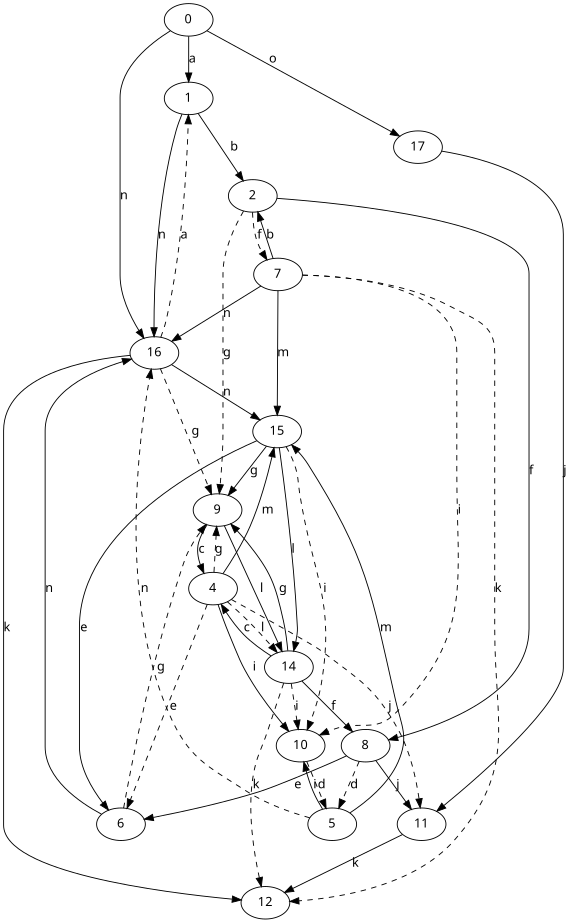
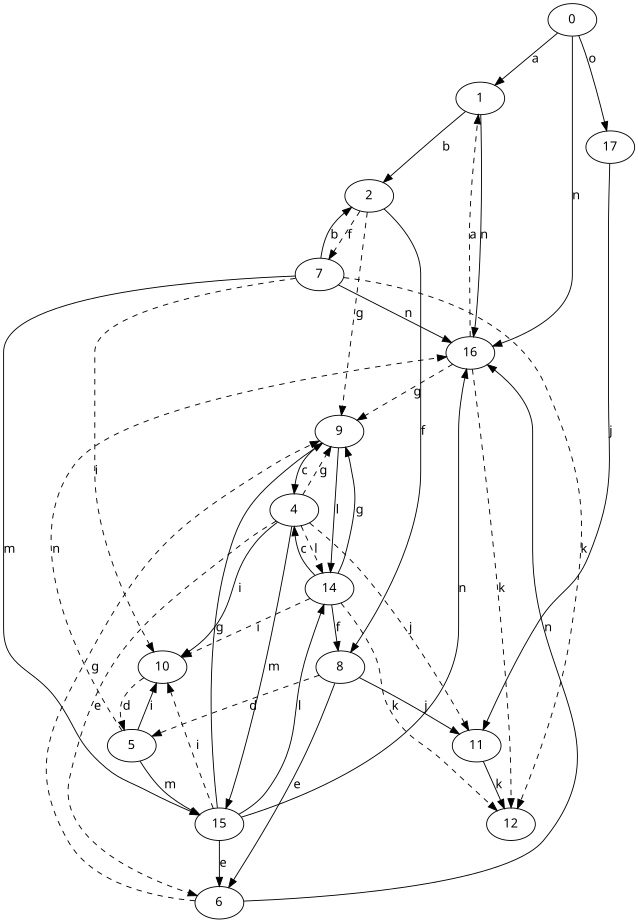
edge "16" -> "15": reversed
edge "16" -> "12": style solid -> dashed
